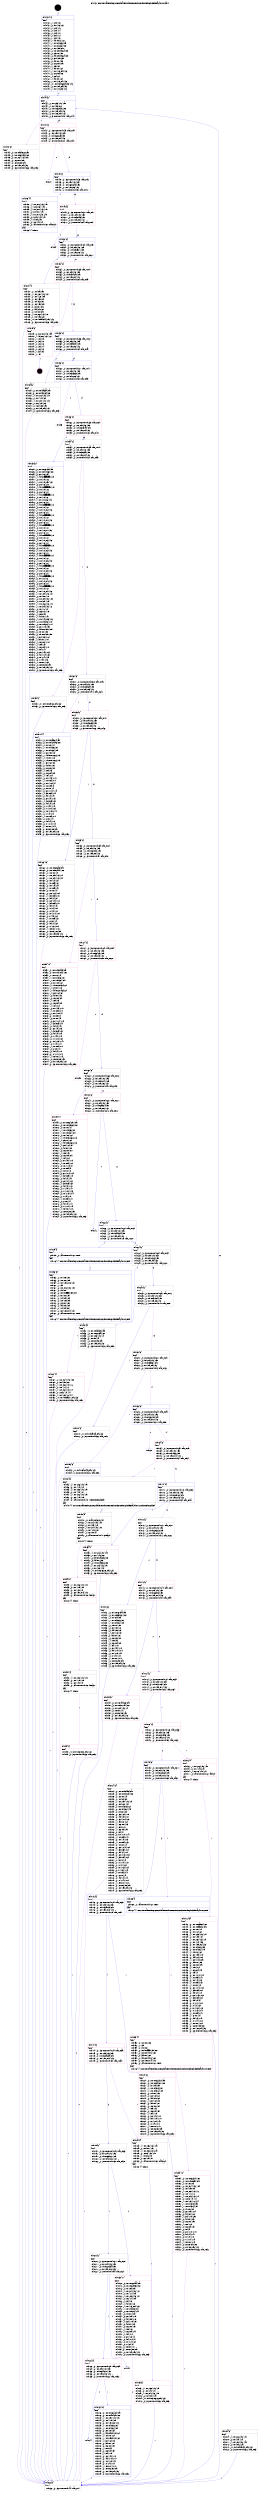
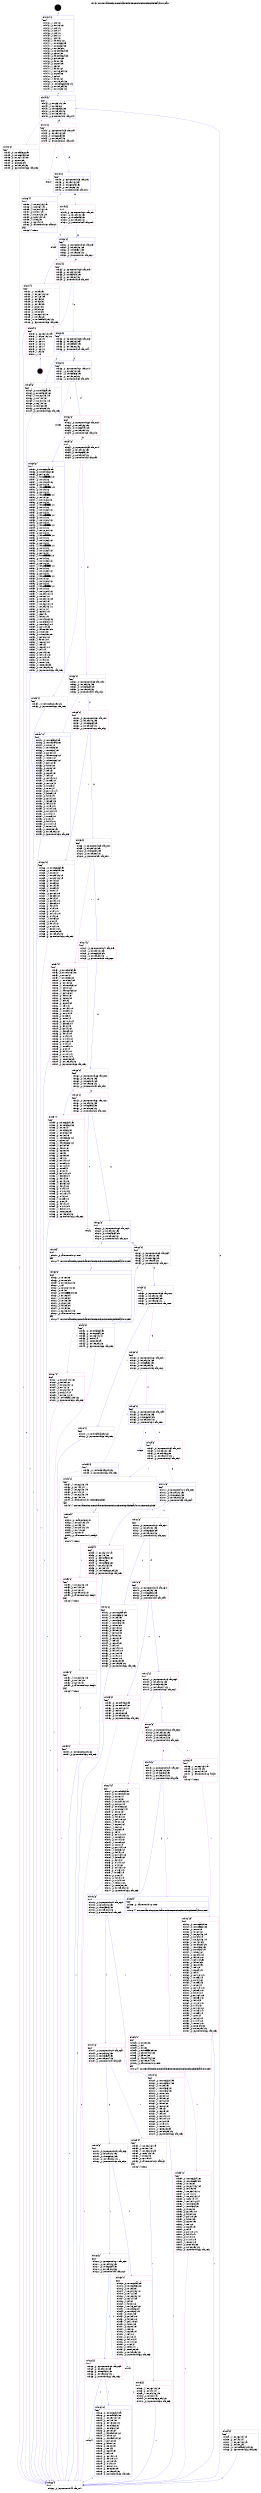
node "0x40229e": removed
